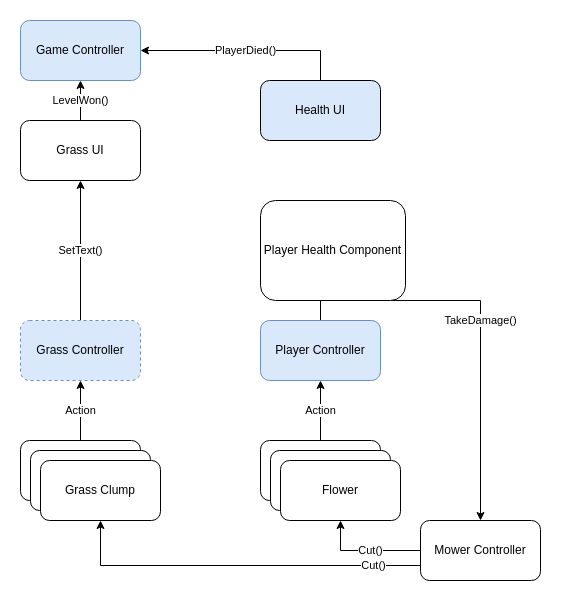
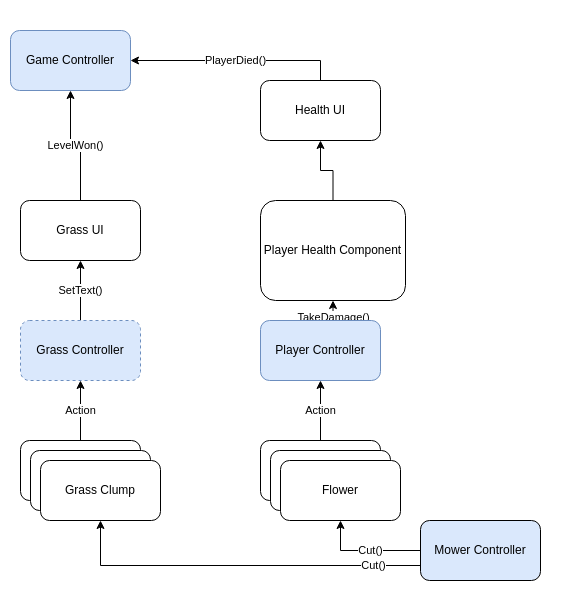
node "Game Controller": moved (81, 51) -> (71, 61)
node "Health UI": fillcolor #dae8fc -> #ffffff
node "Grass UI": moved (81, 151) -> (81, 231)
edge "Player Health Component" -> "Health UI": added
edge "Player Controller" -> "Mower Controller": now "Player Controller" -> "Player Health Component"
node "Mower Controller": fillcolor #ffffff -> #dae8fc
